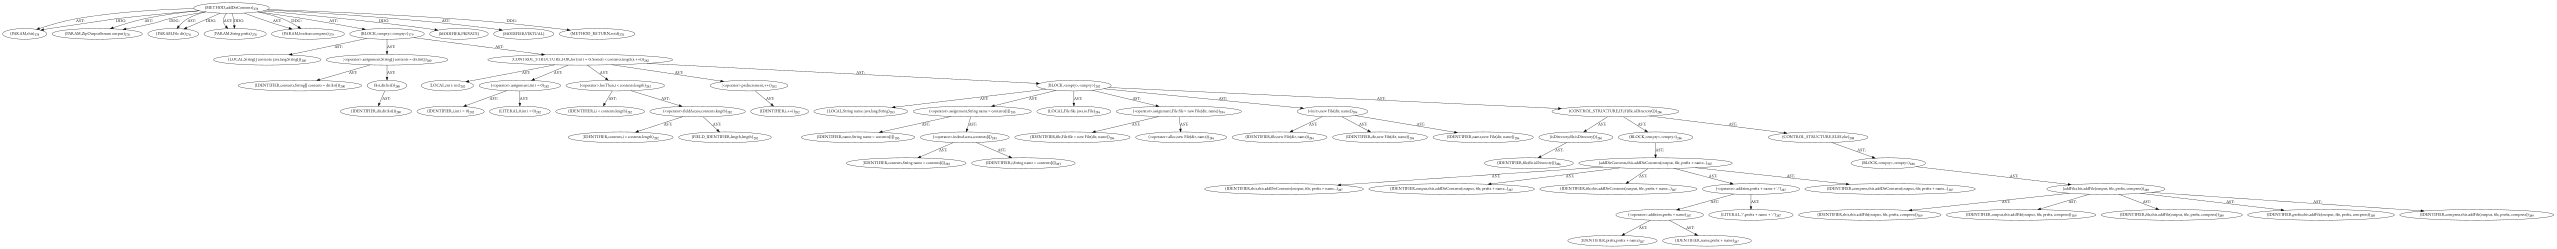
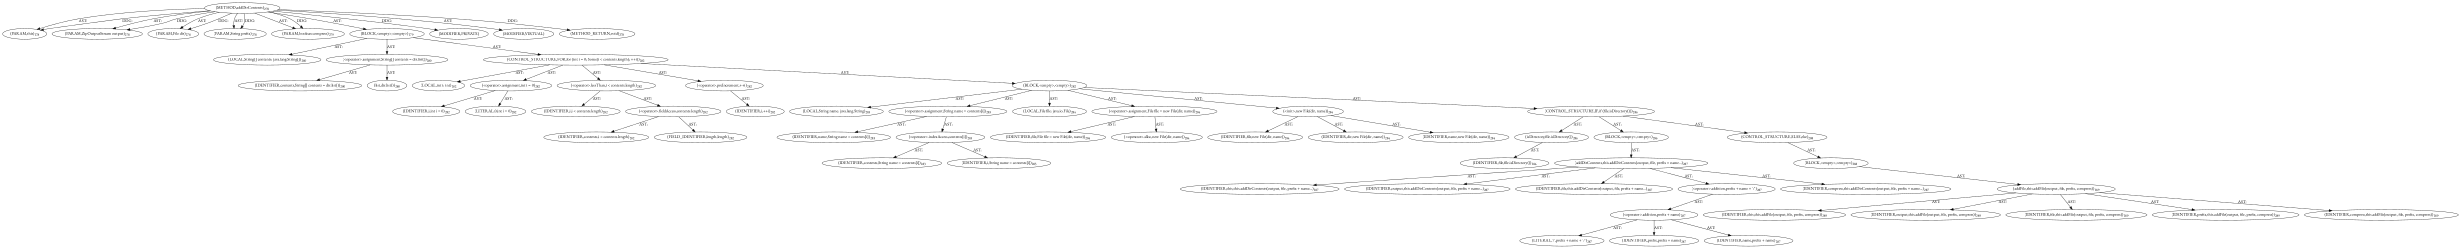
node "(IDENTIFIER,dir,dir.list())": removed
edge "(<operator>.addition,prefix + name + '/')" -> "(LITERAL,'/',prefix + name + '/')": now "(<operator>.addition,prefix + name)" -> "(LITERAL,'/',prefix + name + '/')"
